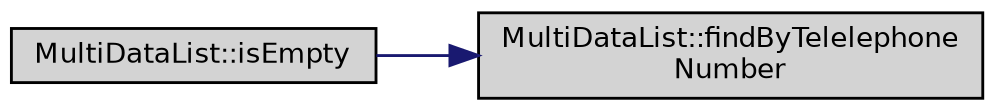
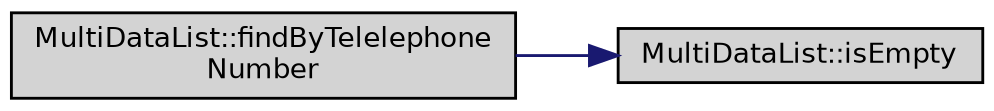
edge "MultiDataList::isEmpty" -> "MultiDataList::findByTelelephone Number": reversed
